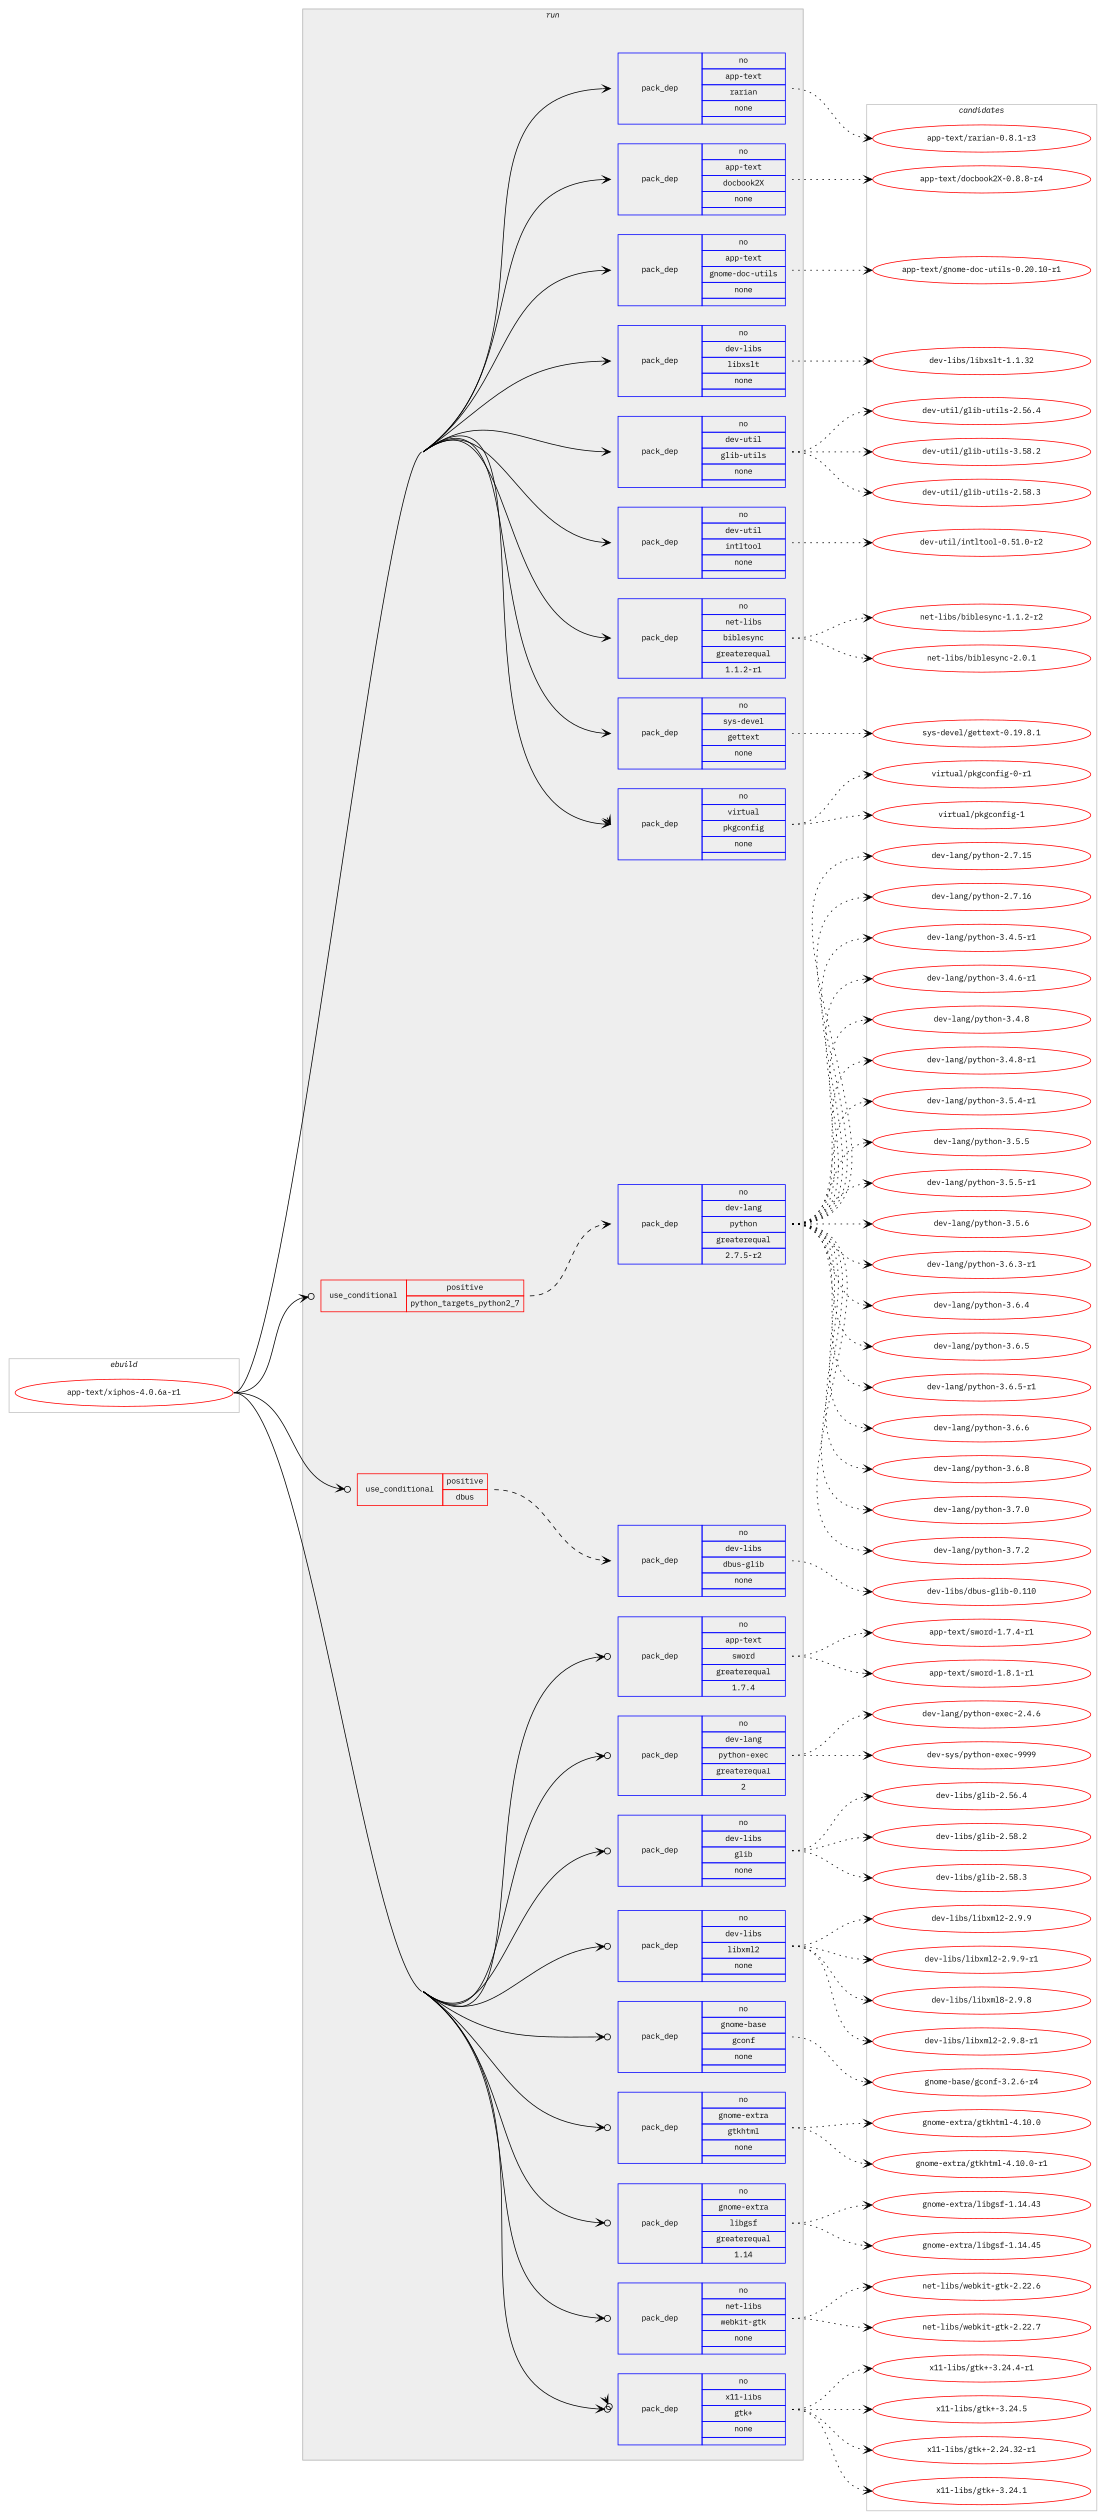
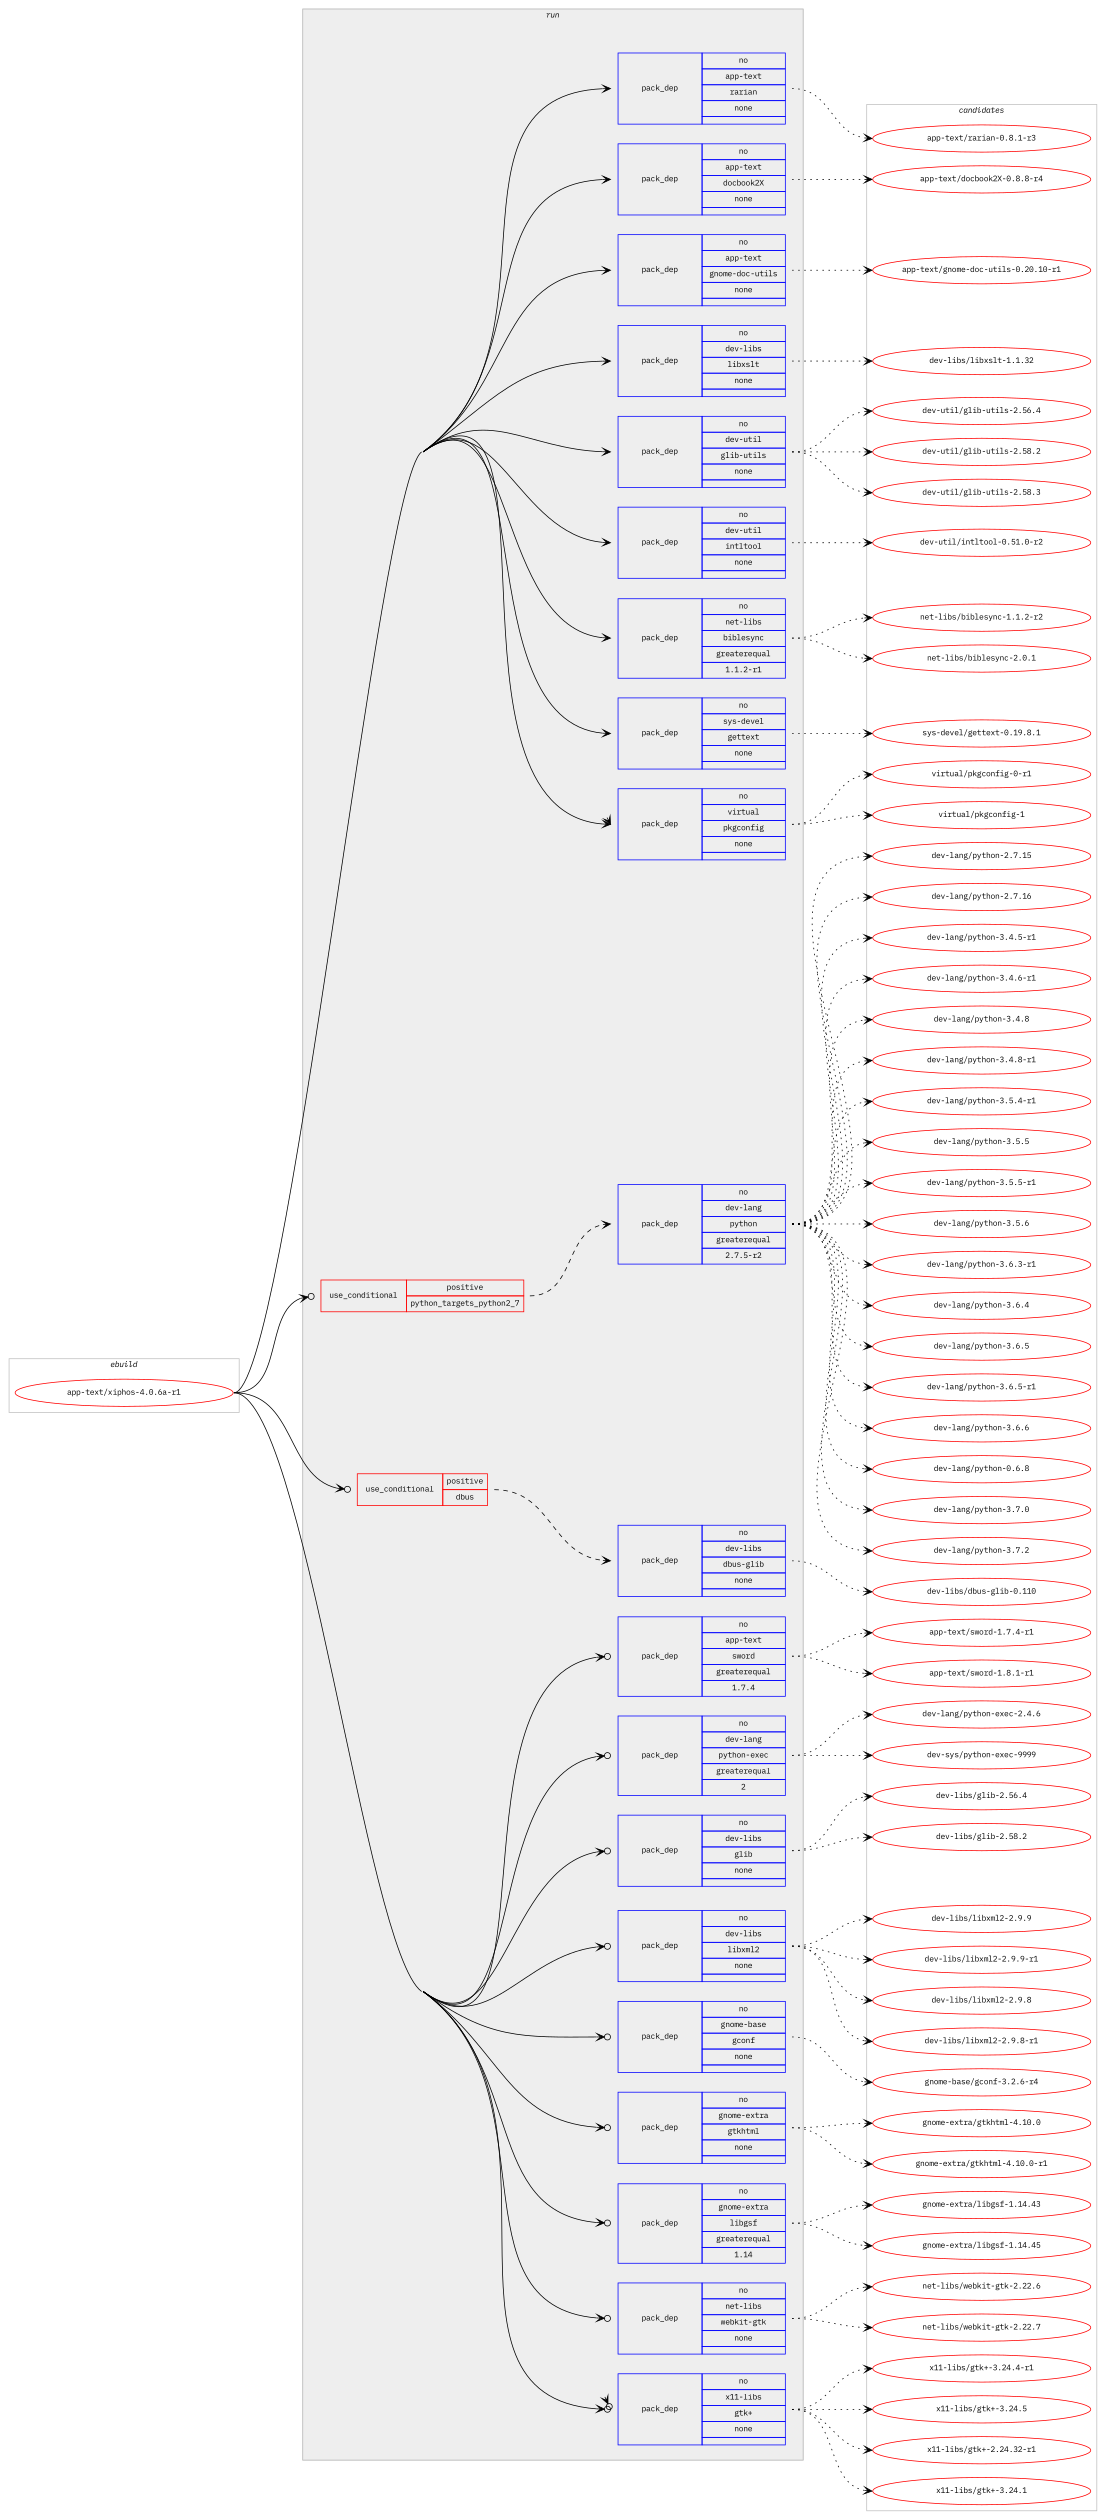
node "dev-util/glib-utils-3.58.2": label "dev-util/glib-utils-3.58.2" -> "dev-util/glib-utils-2.58.2"
node "dev-lang/python-3.6.8": label "dev-lang/python-3.6.8" -> "dev-lang/python-0.6.8"
node "dev-libs/glib-2.58.3": removed
node "dev-libs/libxml8-2.9.8": label "dev-libs/libxml8-2.9.8" -> "dev-libs/libxml2-2.9.8"
